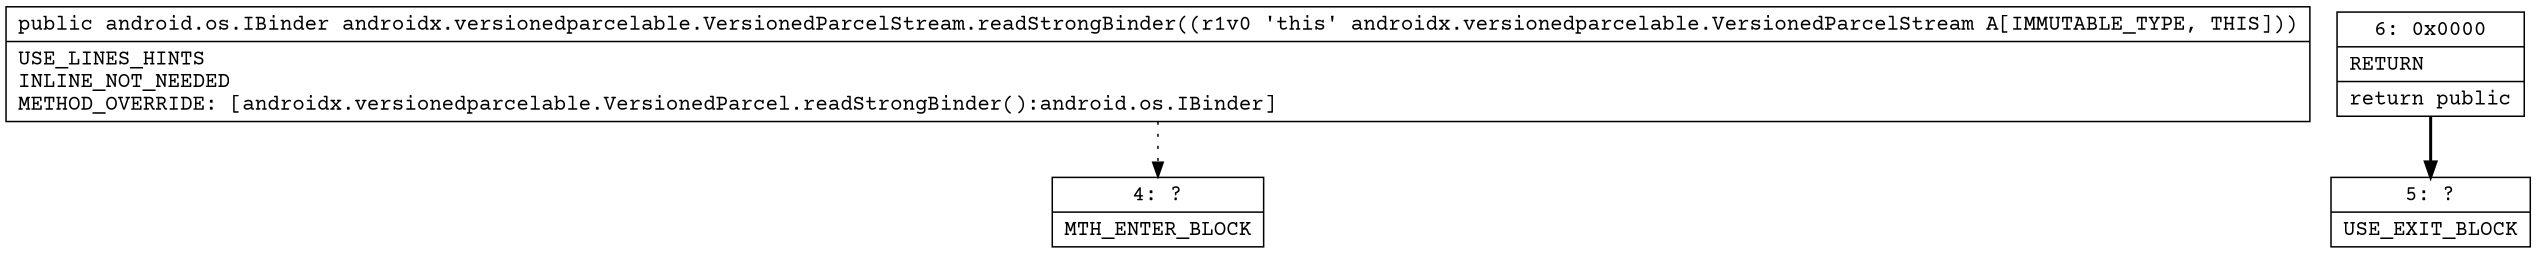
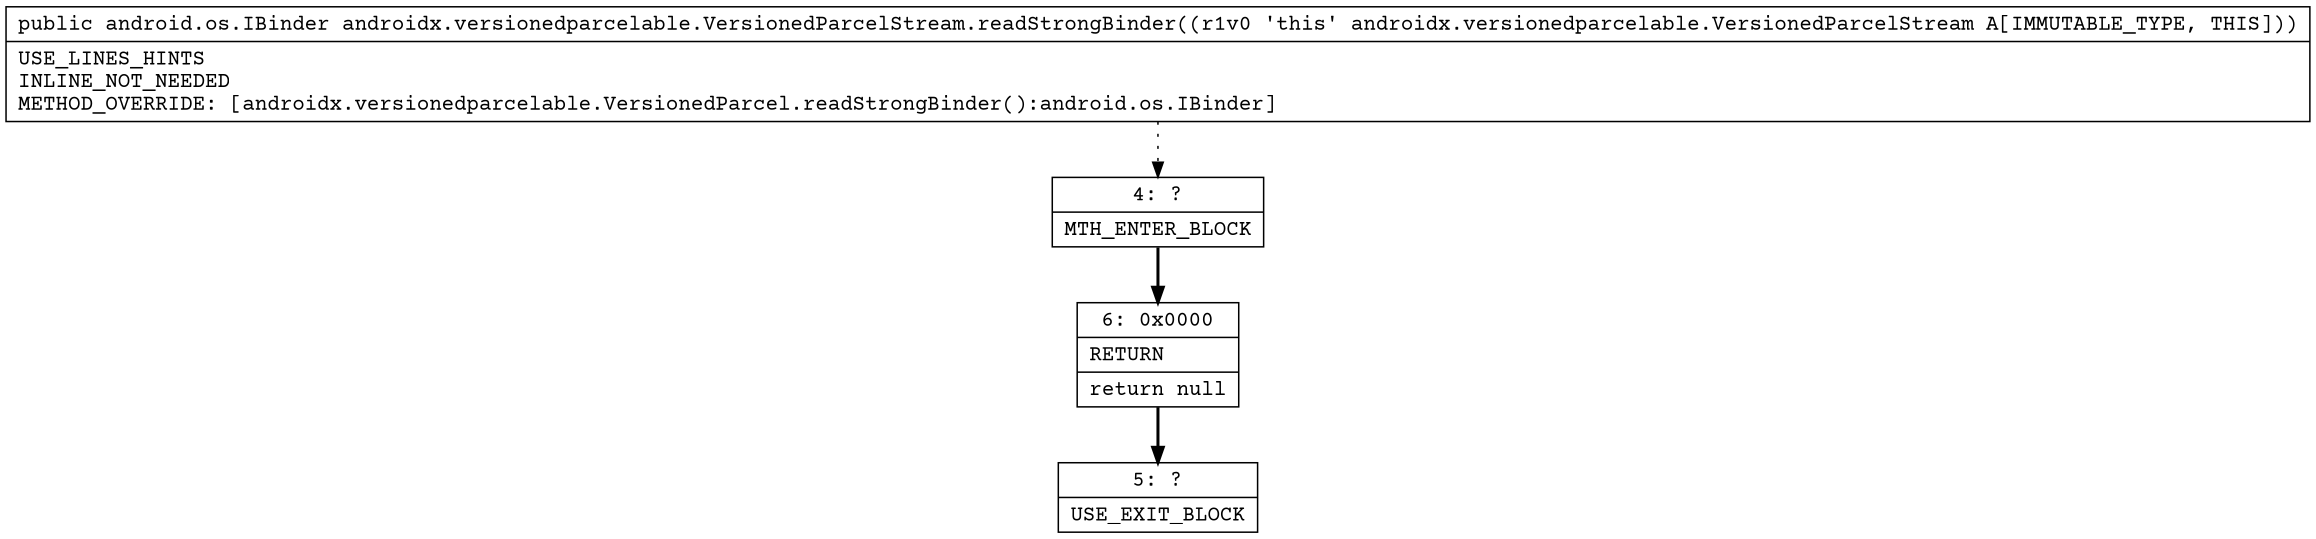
node "6: 0x0000": text "return public" -> "return null"
edge "4: ?" -> "6: 0x0000": added
